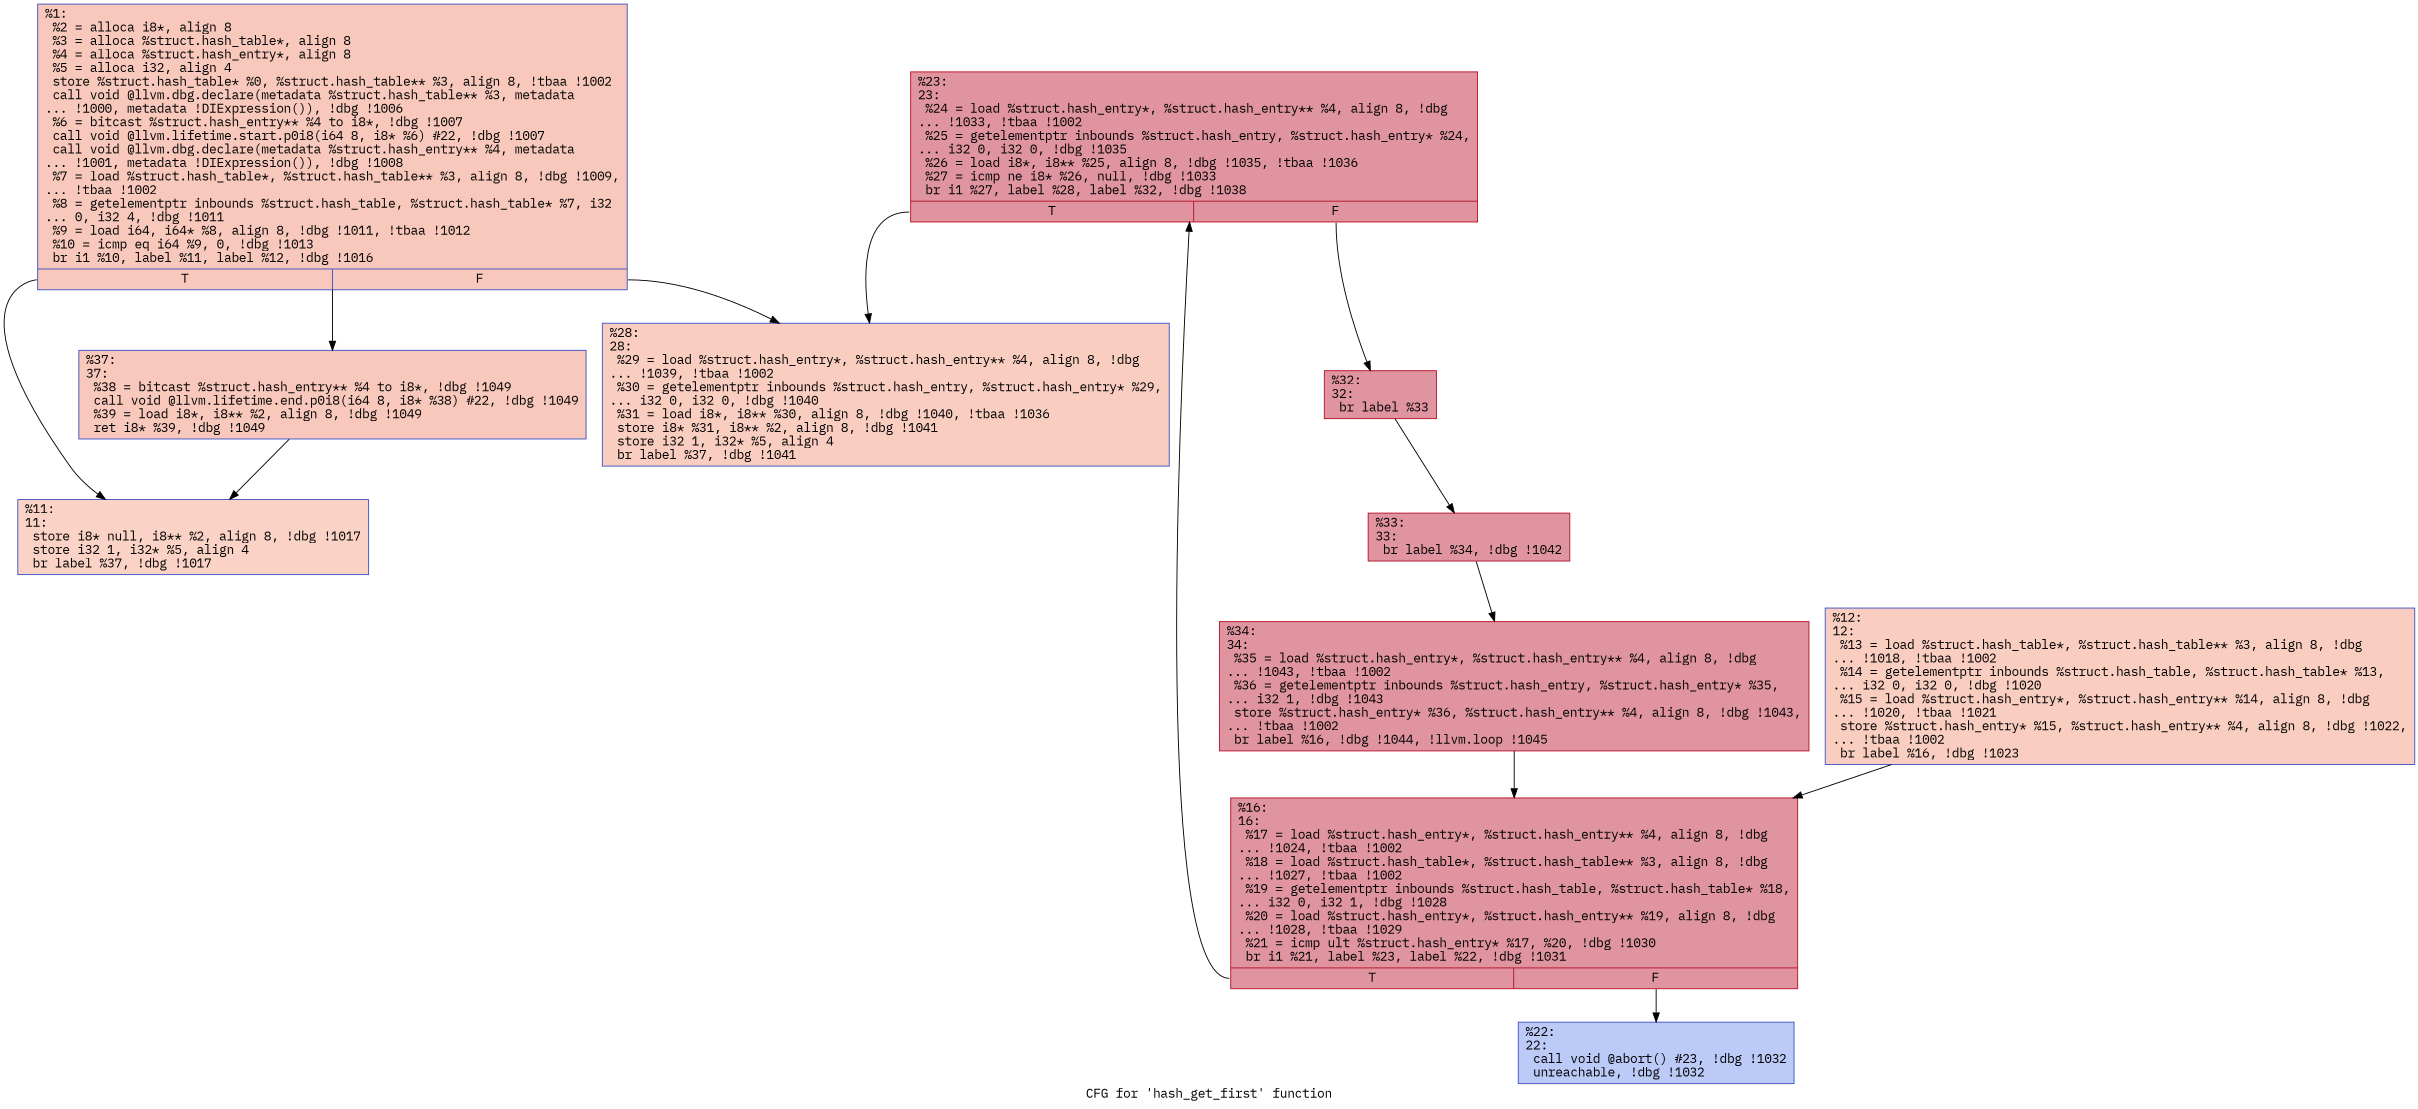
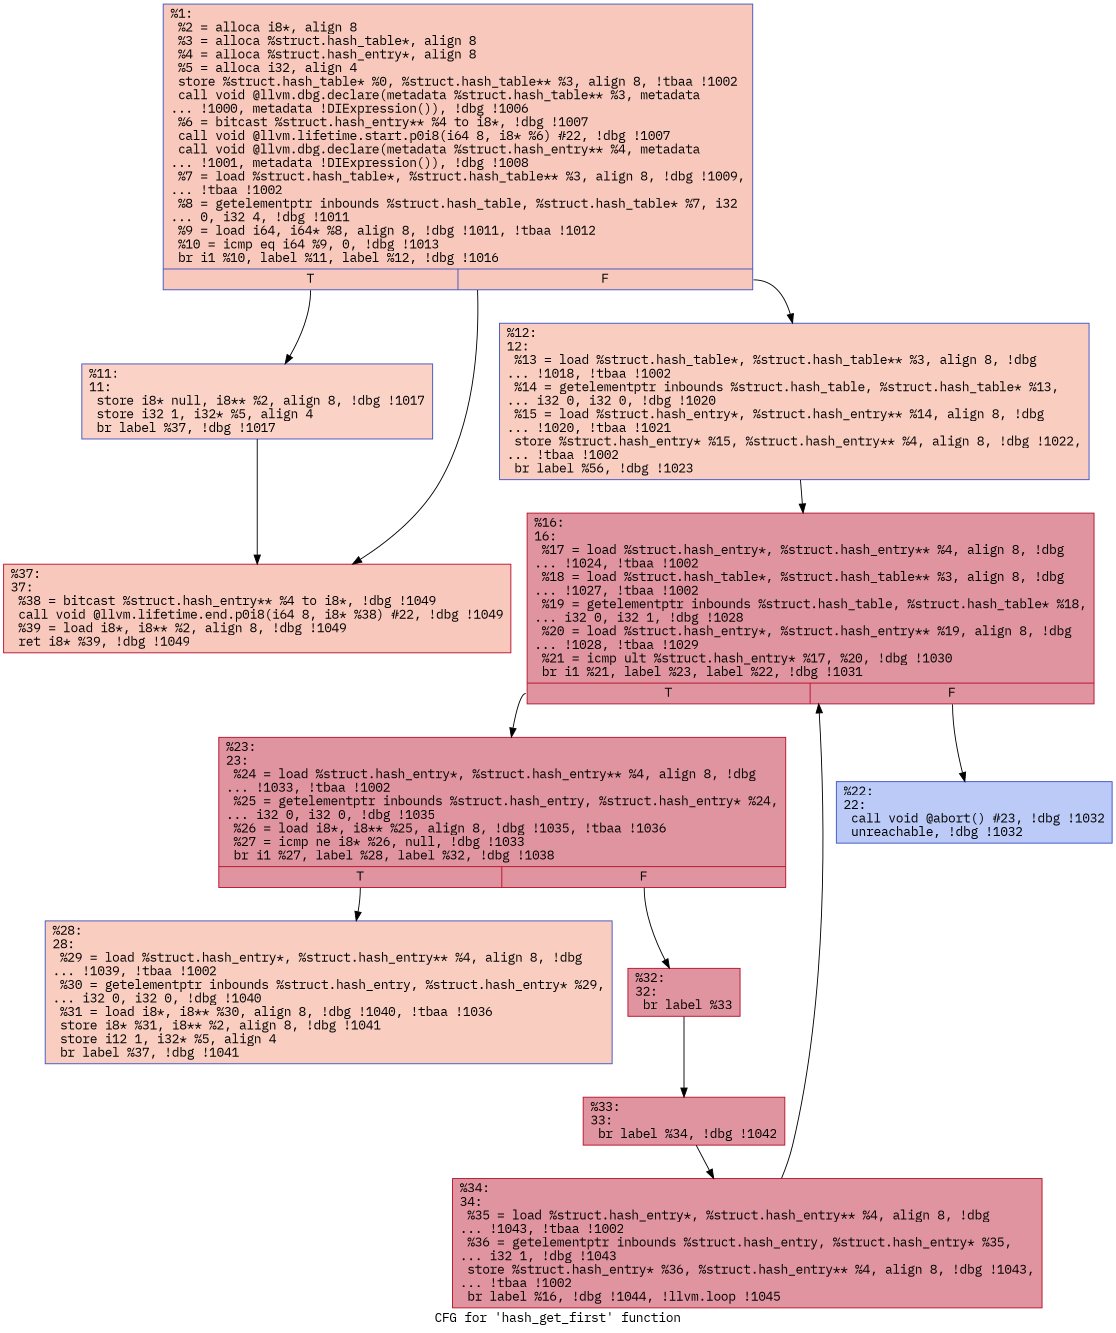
edge "%1:" -> "%28:": now "%1:" -> "%12:"
node "%37:": color #3d50c3ff -> #b70d28ff
node "%28:": text "store i32 1, i32* %5, align 4" -> "store i12 1, i32* %5, align 4"
edge "%37:" -> "%11:": reversed
node "%12:": text "br label %16, !dbg !1023" -> "br label %56, !dbg !1023"
